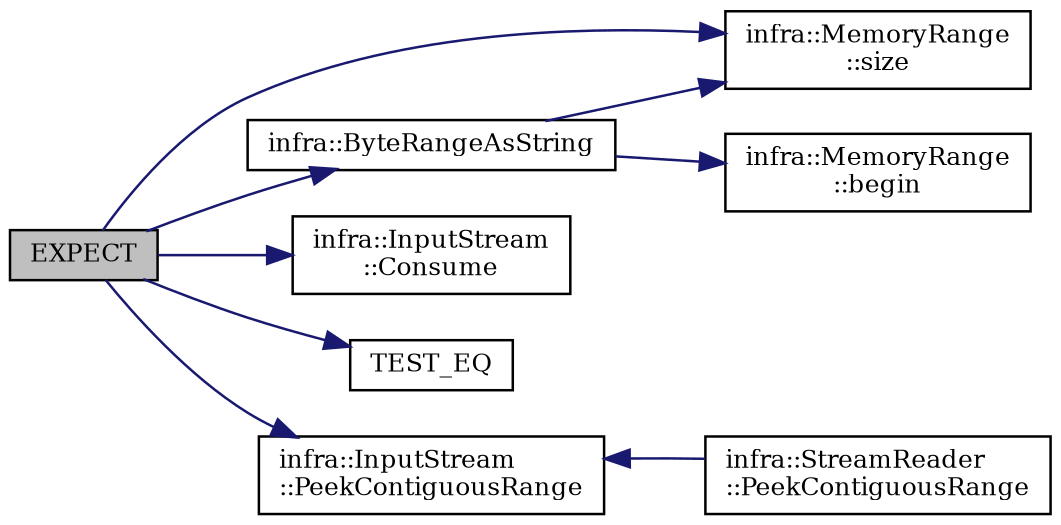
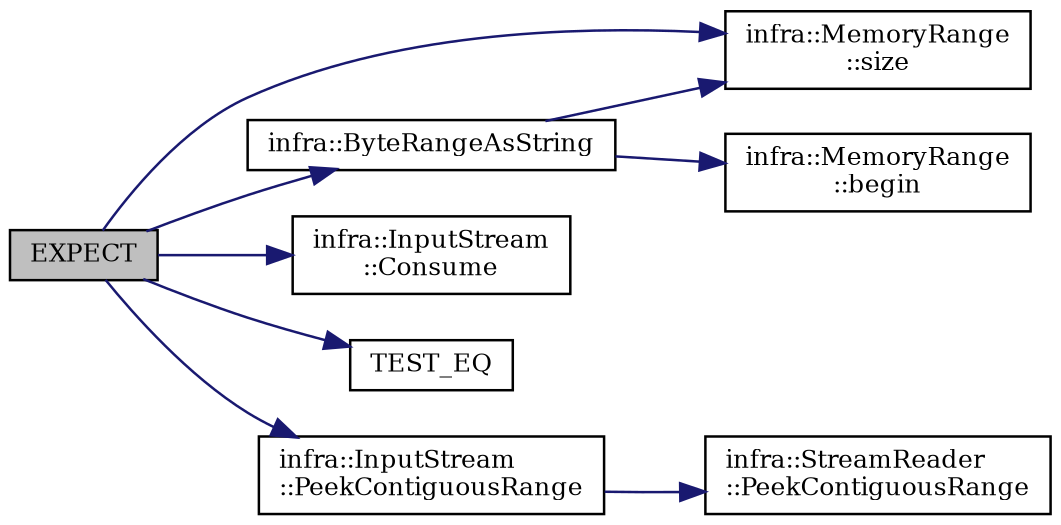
edge "infra::StreamReader ::PeekContiguousRange" -> "infra::InputStream ::PeekContiguousRange": reversed
